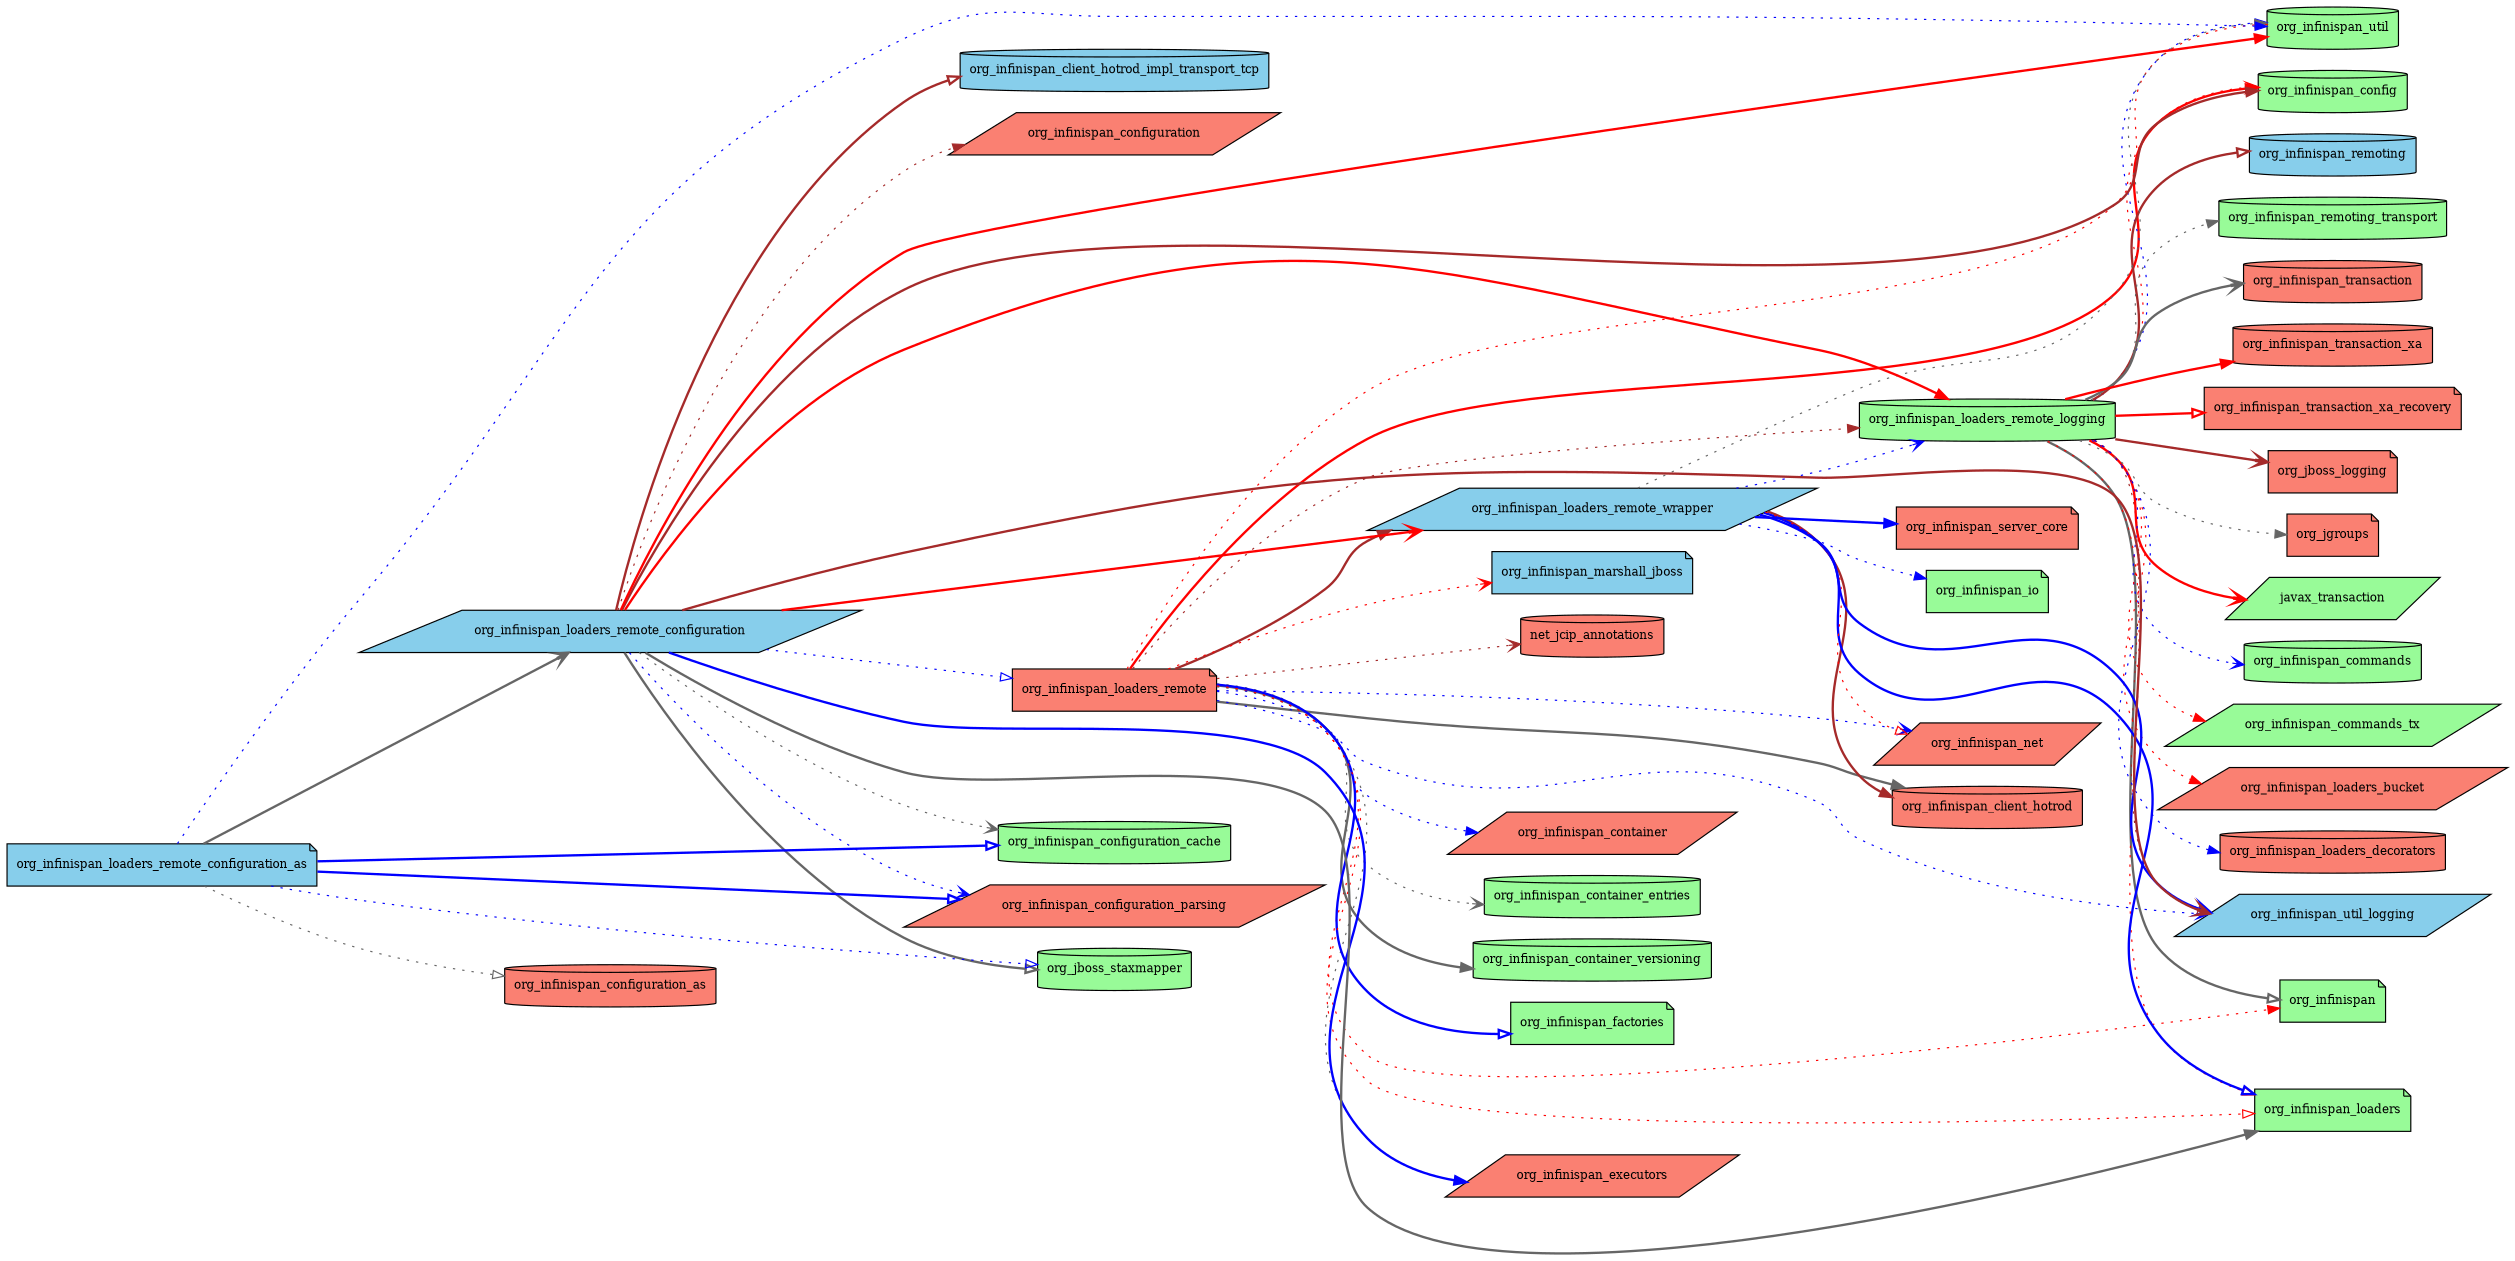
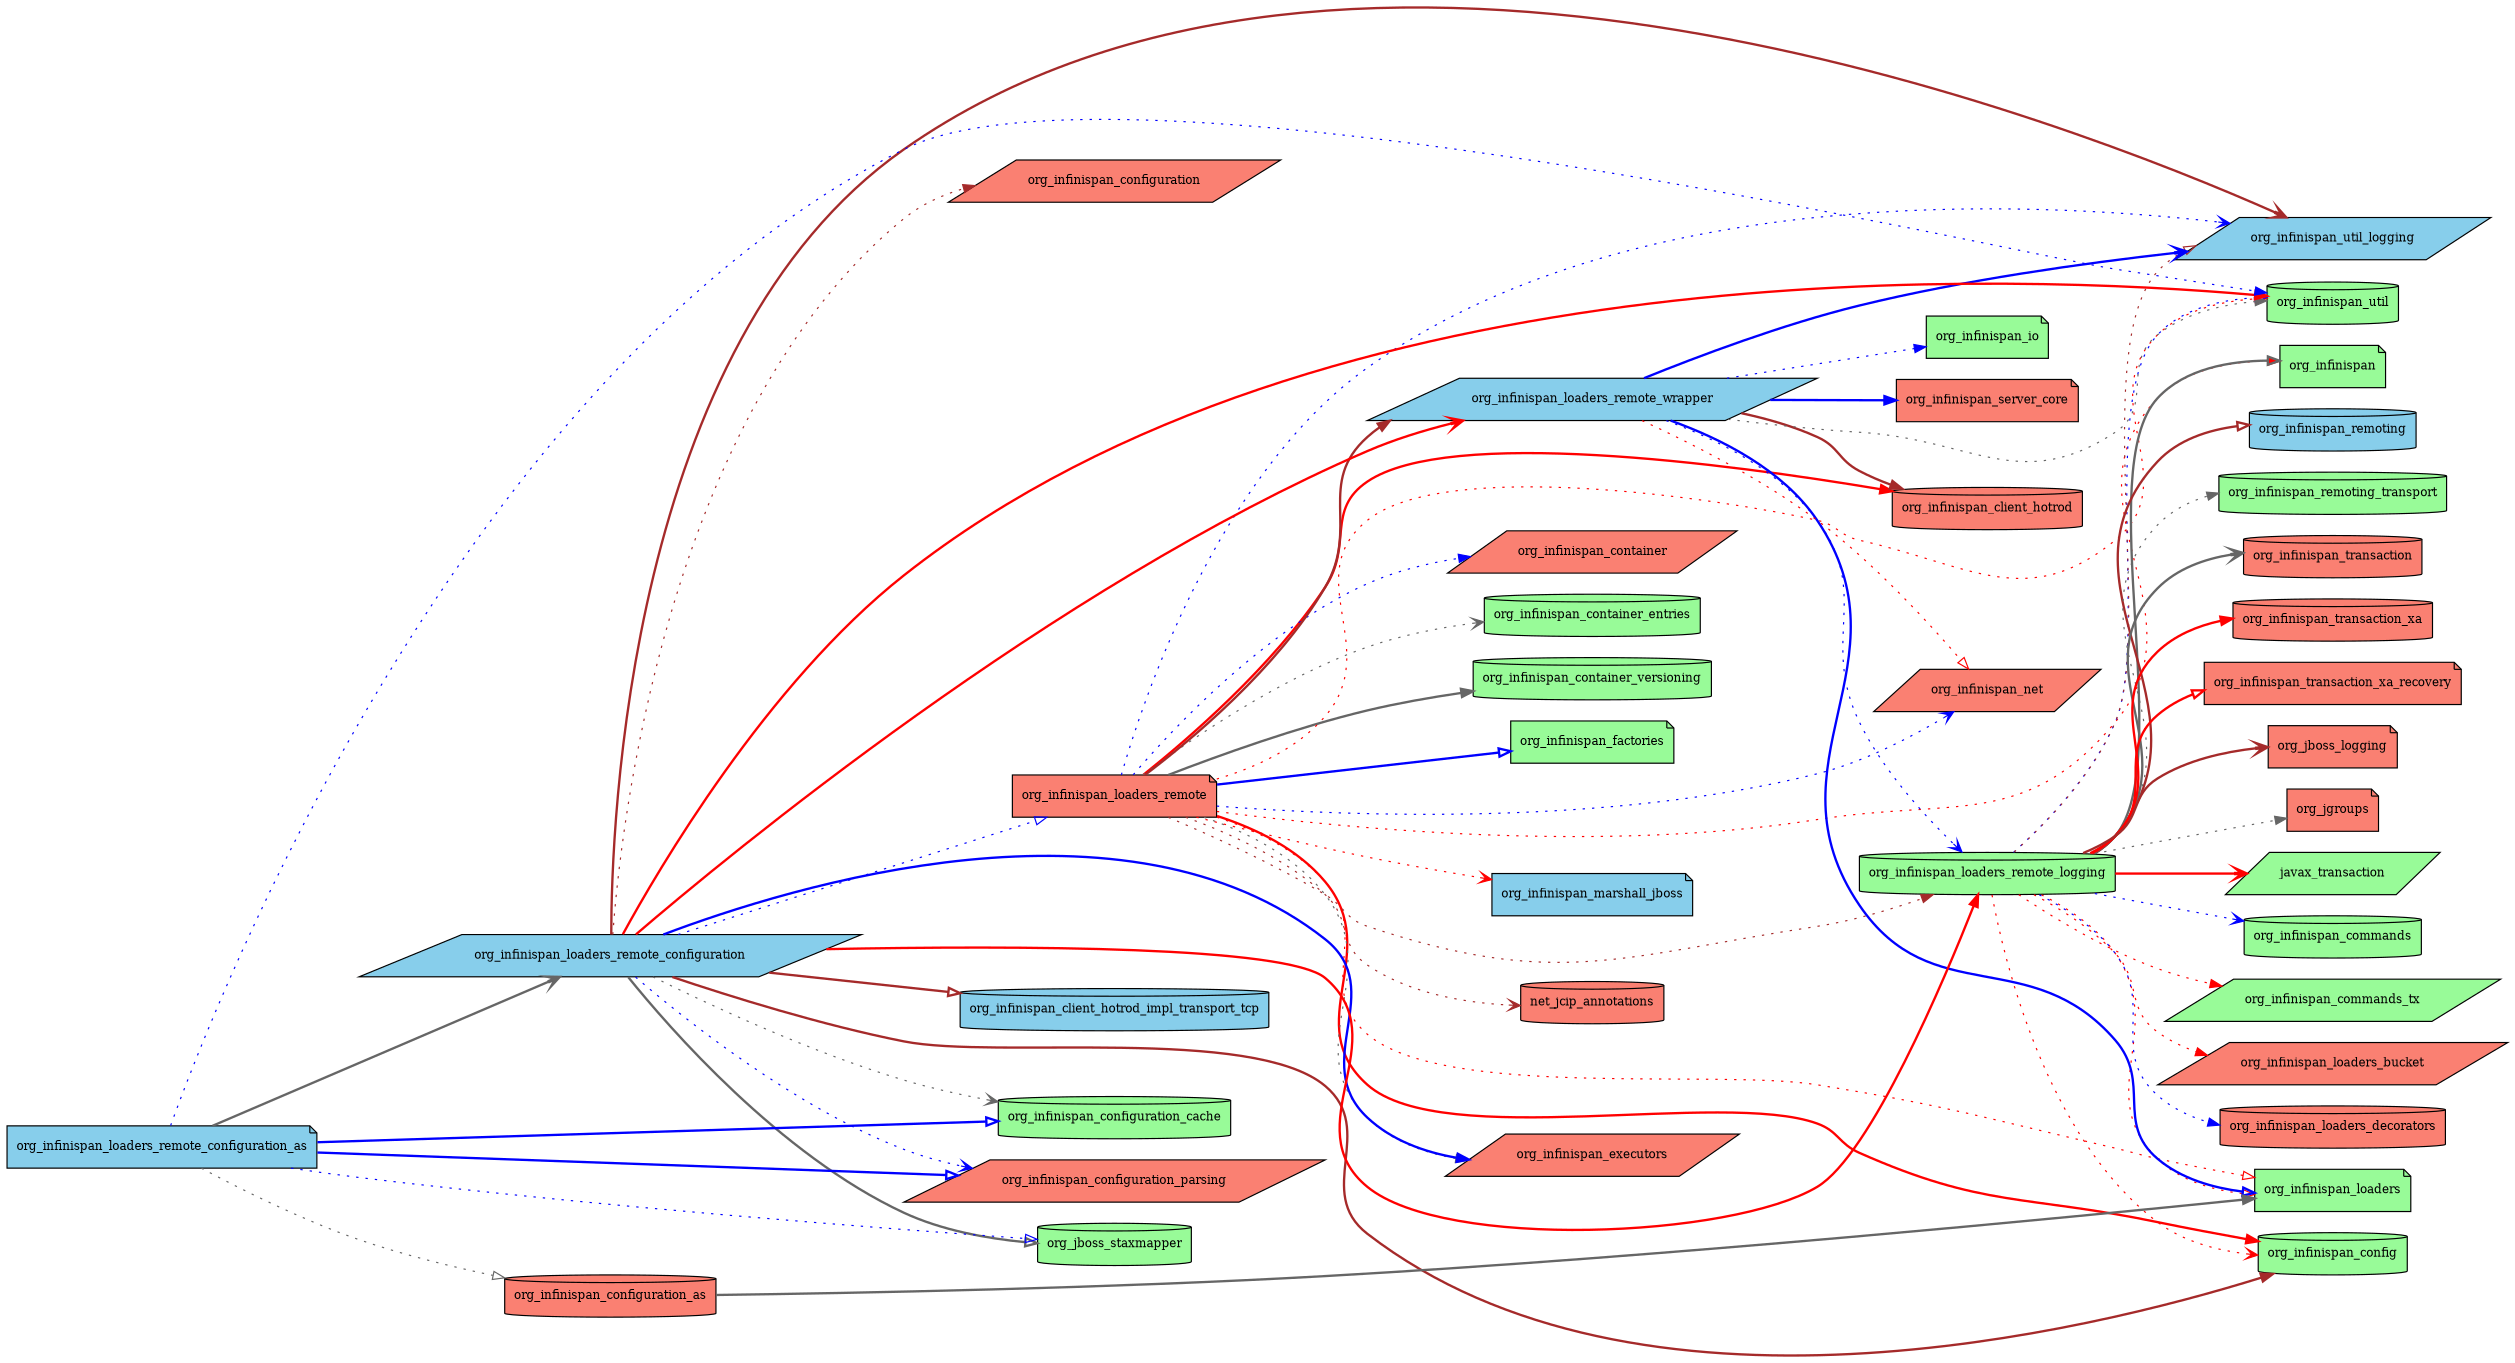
edge "org_infinispan_loaders_remote" -> "org_infinispan_client_hotrod": color gray40 -> red
edge "org_infinispan_loaders_remote_configuration" -> "org_infinispan_loaders": now "org_infinispan_configuration_as" -> "org_infinispan_loaders"
